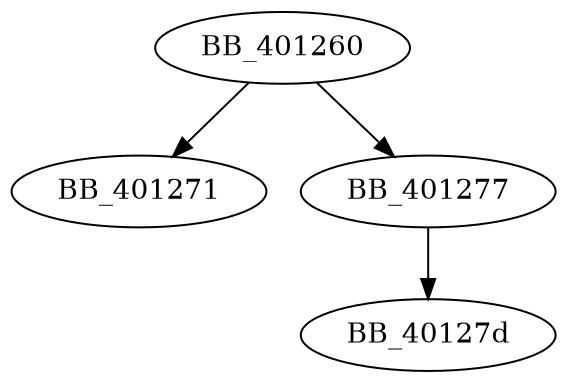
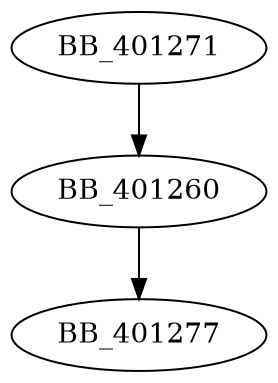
edge "BB_401260" -> "BB_401271": reversed
node "BB_40127d": removed
